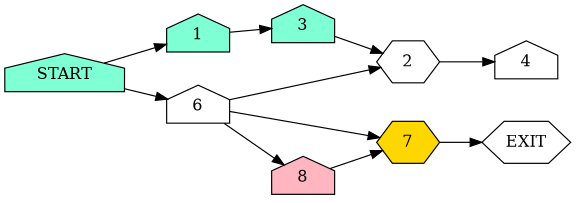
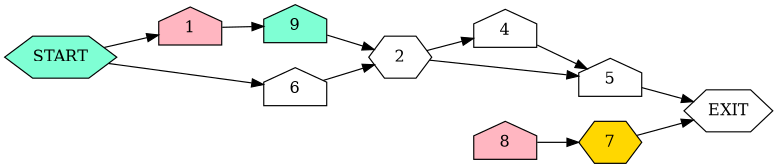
node "3": label "3" -> "9"
node "1": fillcolor aquamarine -> lightpink
node "START": shape house -> hexagon
node "5": added
edge "6" -> "7": removed
edge "6" -> "8": removed
